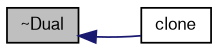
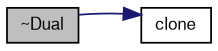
edge "clone" -> "~Dual": reversed
